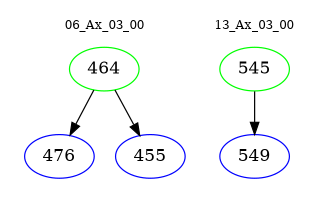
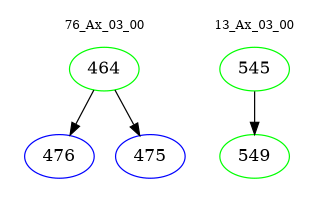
cluster "06_Ax_03_00": label "06_Ax_03_00" -> "76_Ax_03_00"
node "455": label "455" -> "475"
node "549": color blue -> green
